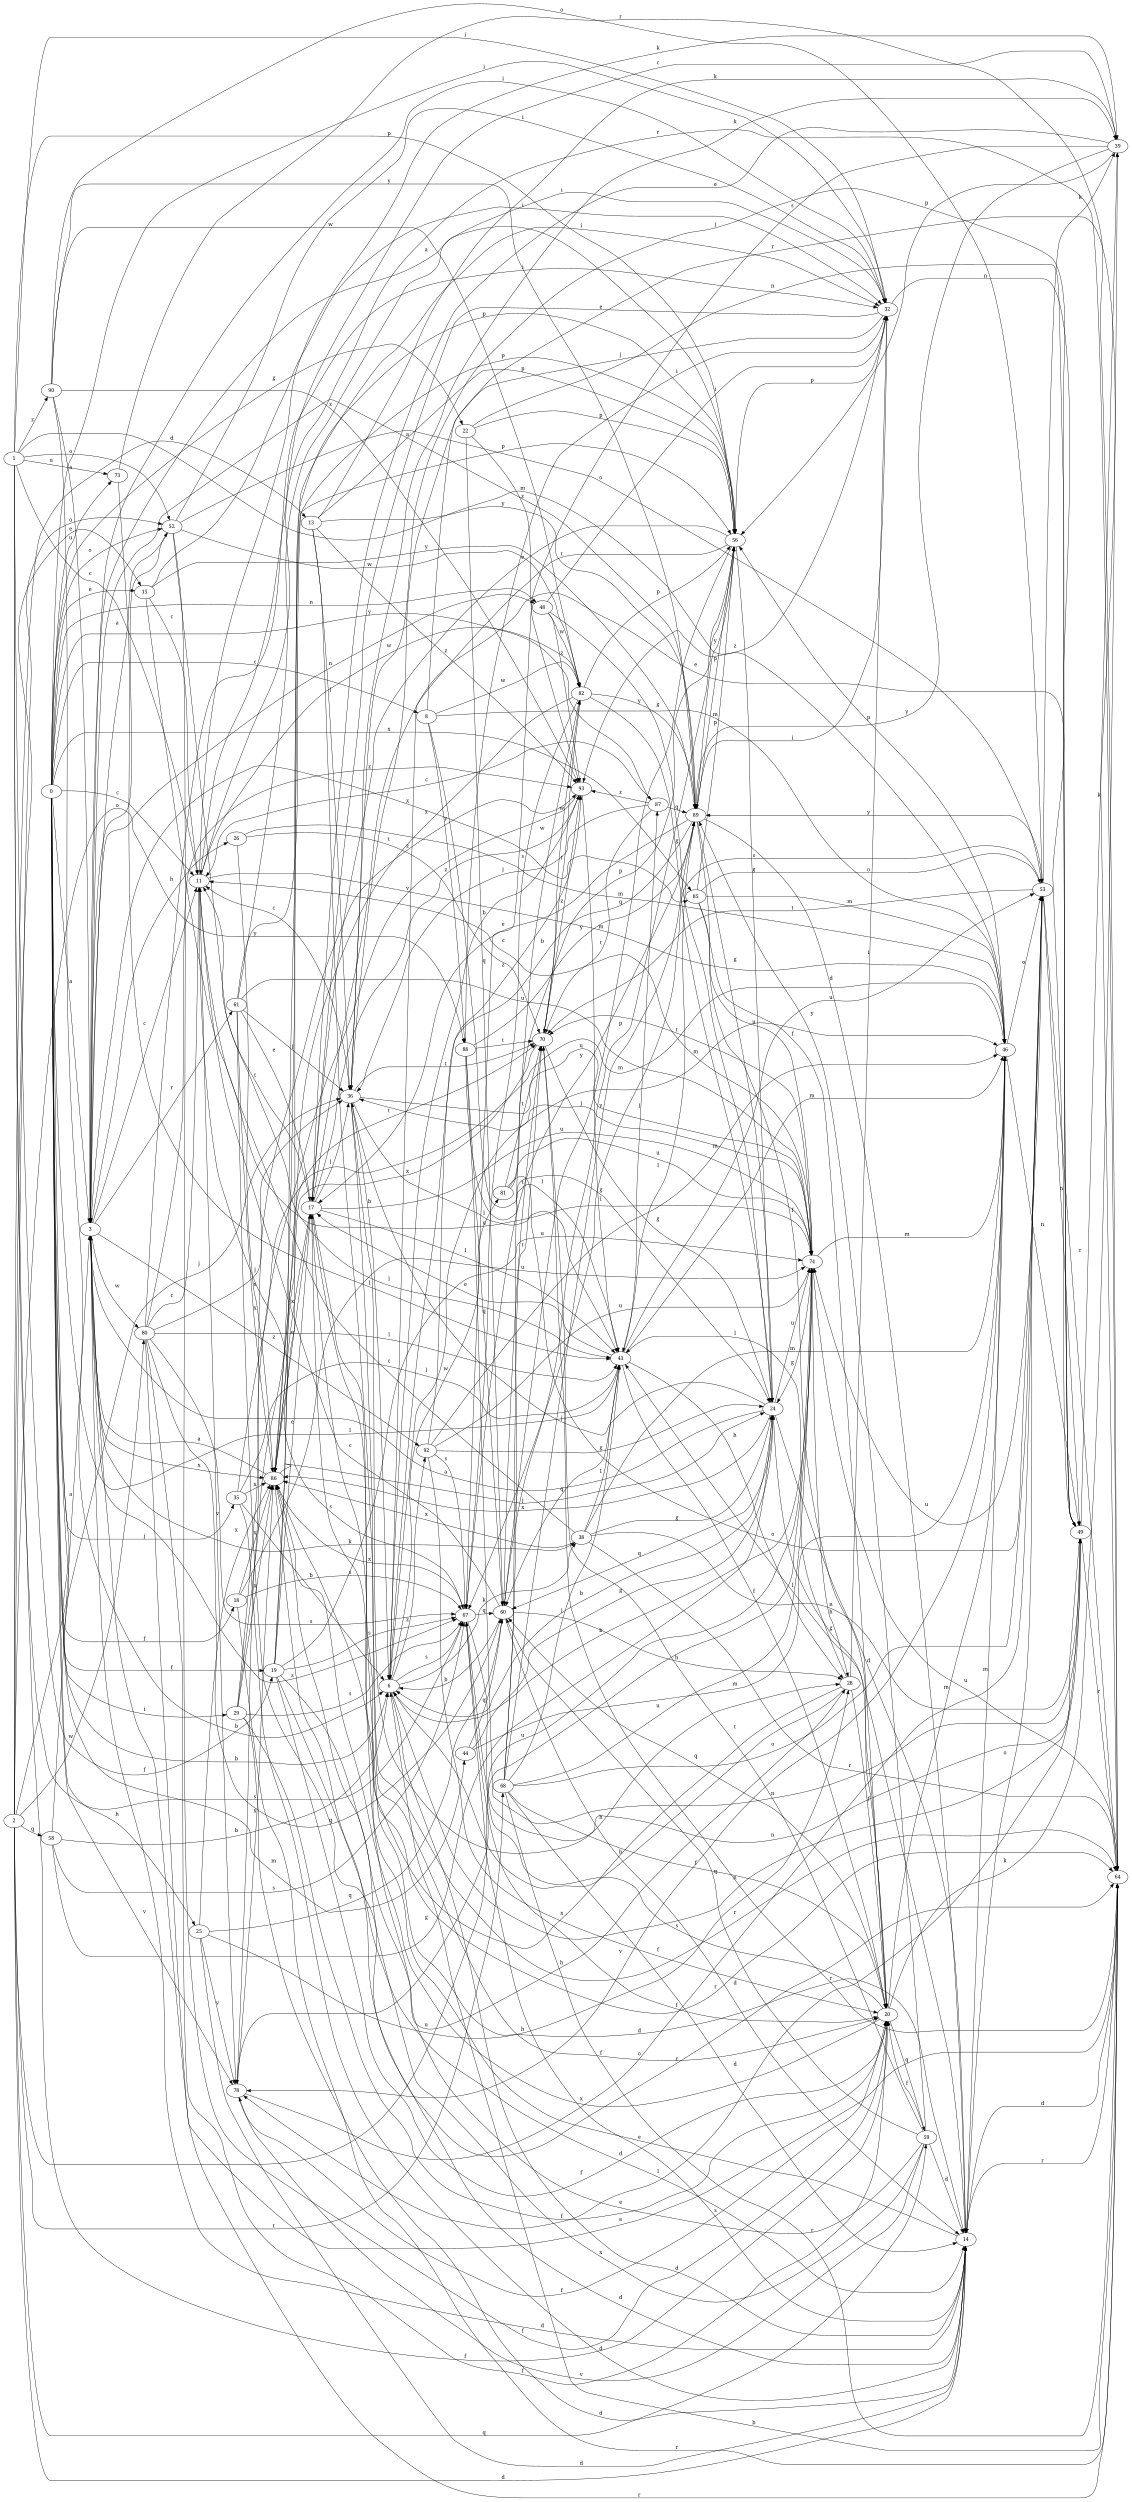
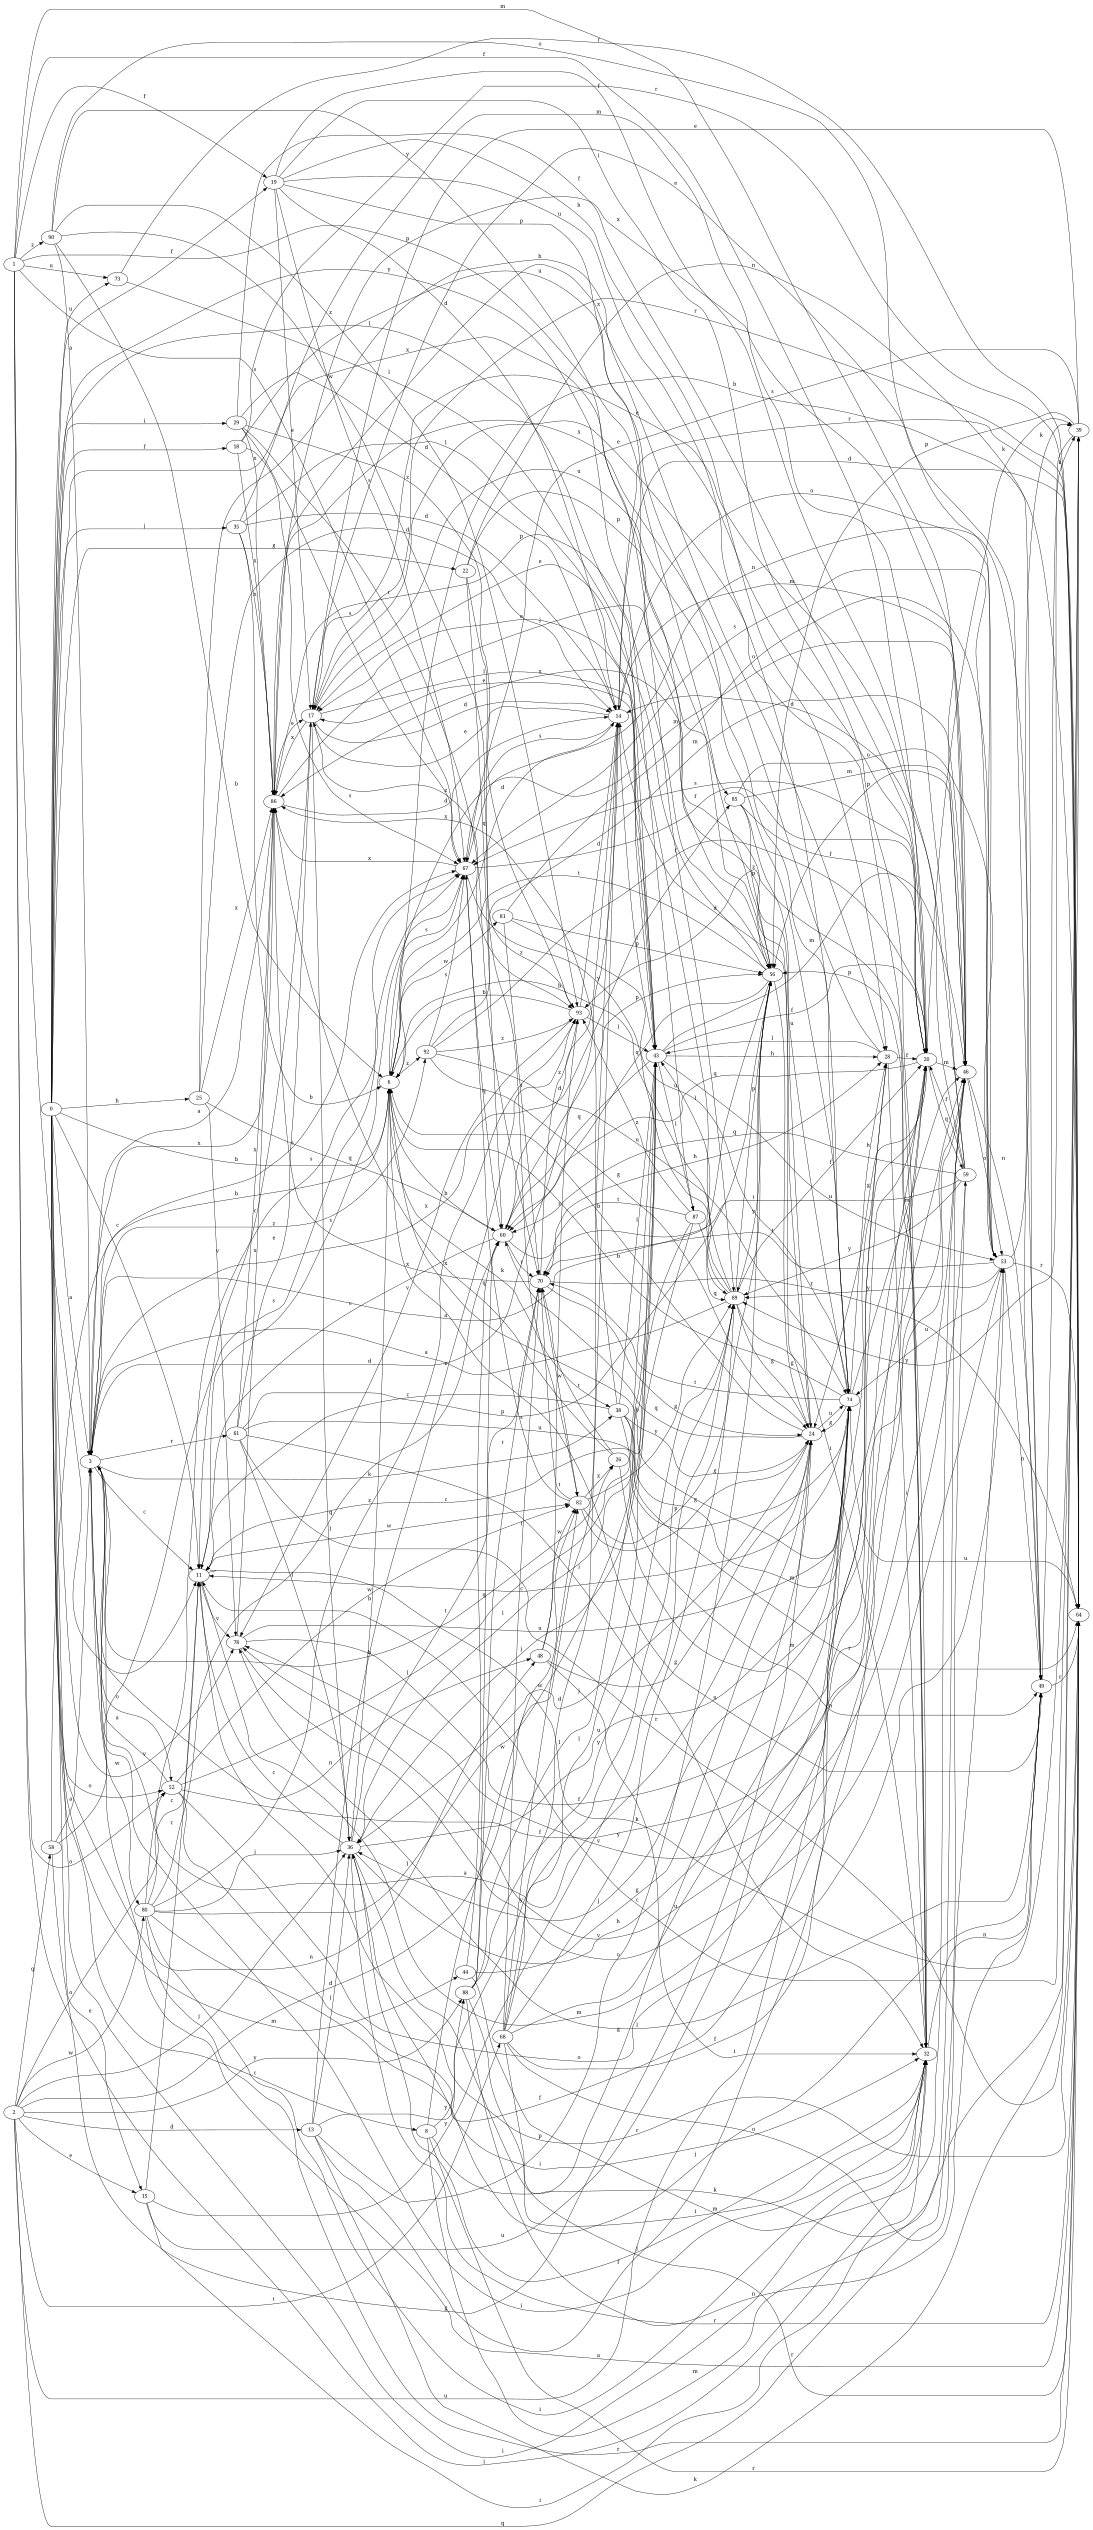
edge "32" -> "3": reversed
edge "82" -> "86": now "82" -> "26"
edge "89" -> "14": now "93" -> "14"
